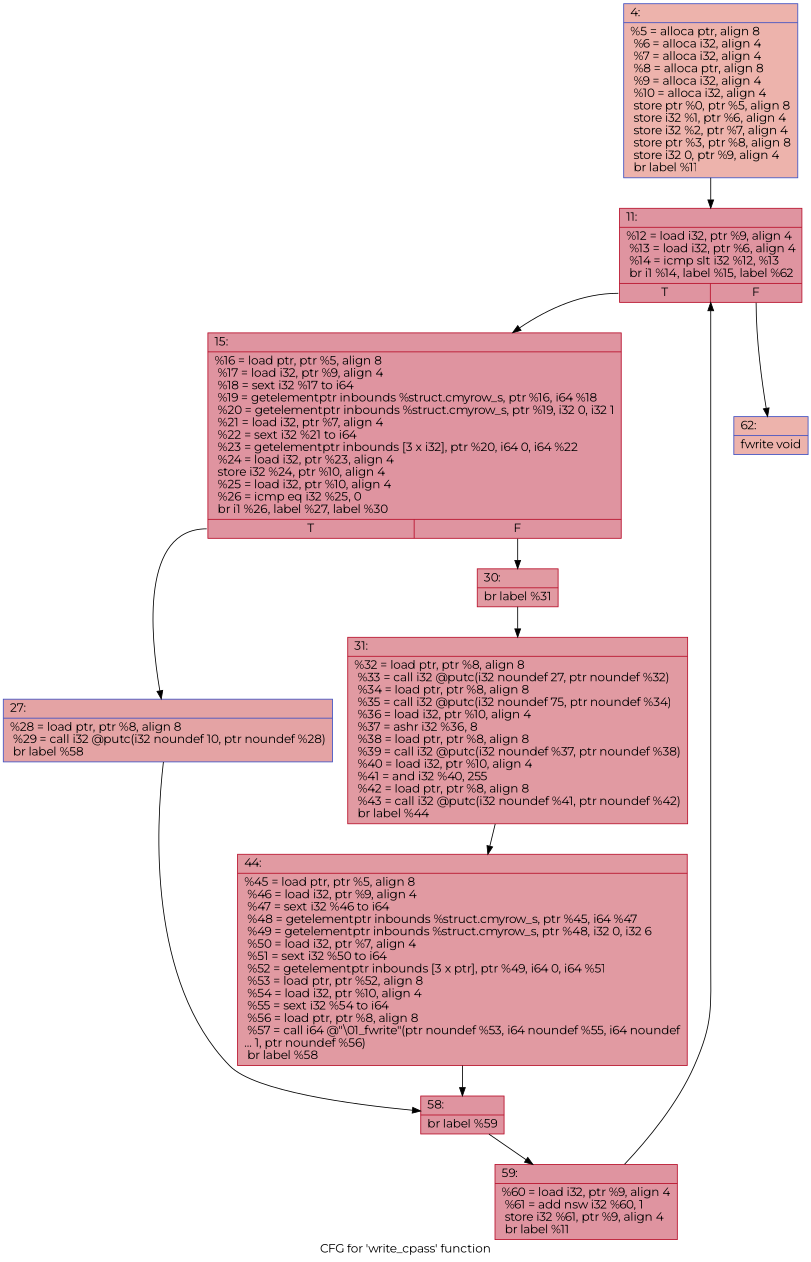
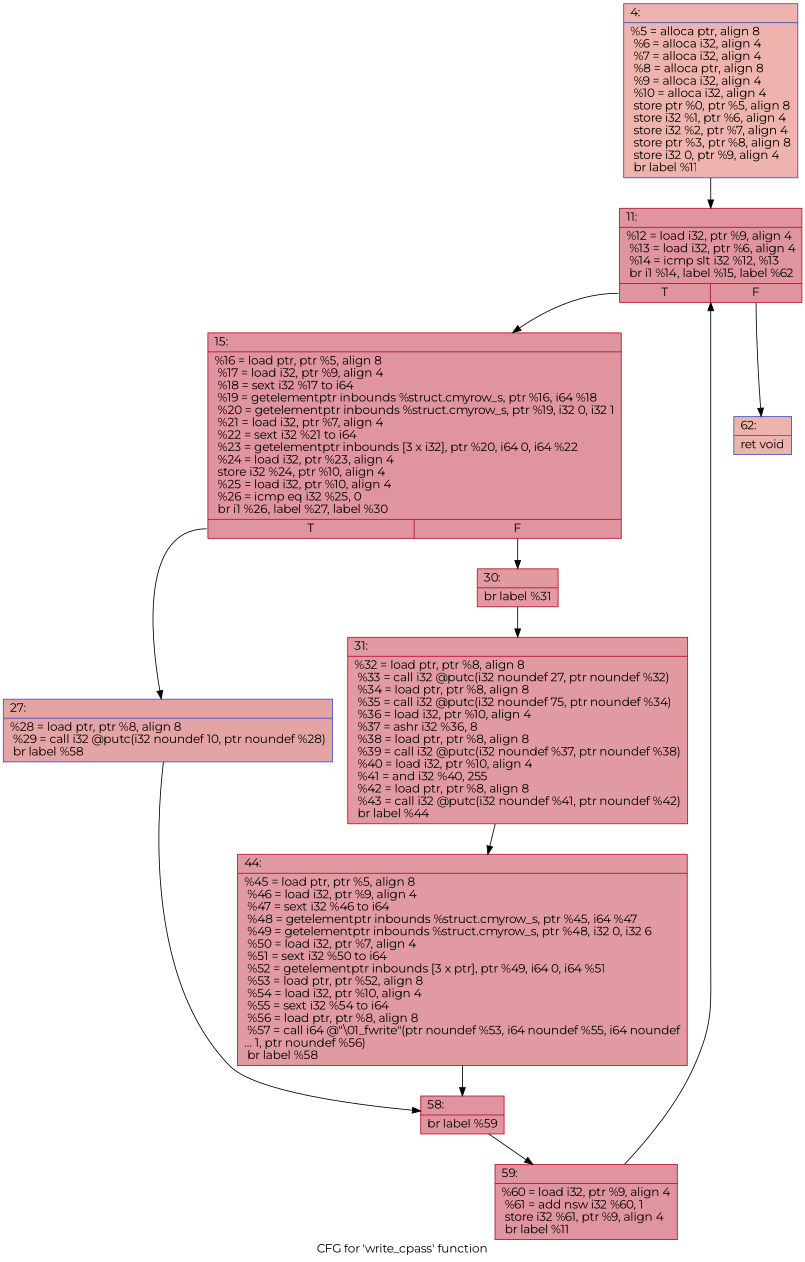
node "62:": text "fwrite void" -> "ret void"
